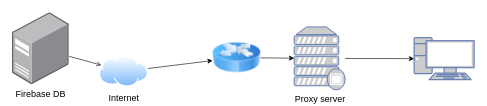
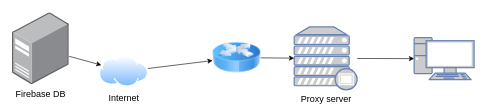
node "Proxy server": size 51x63 -> 63x63
edge "Firebase DB" -> "Internet": arrowhead open -> classic
